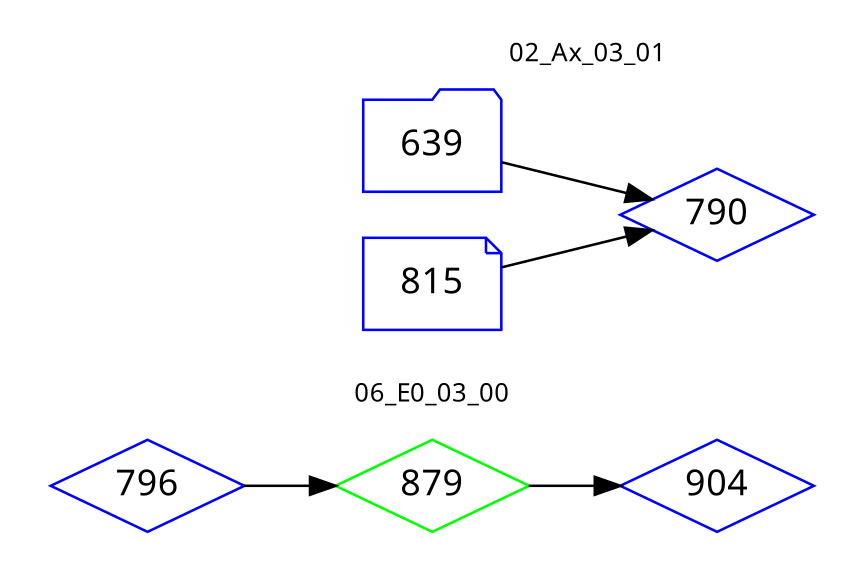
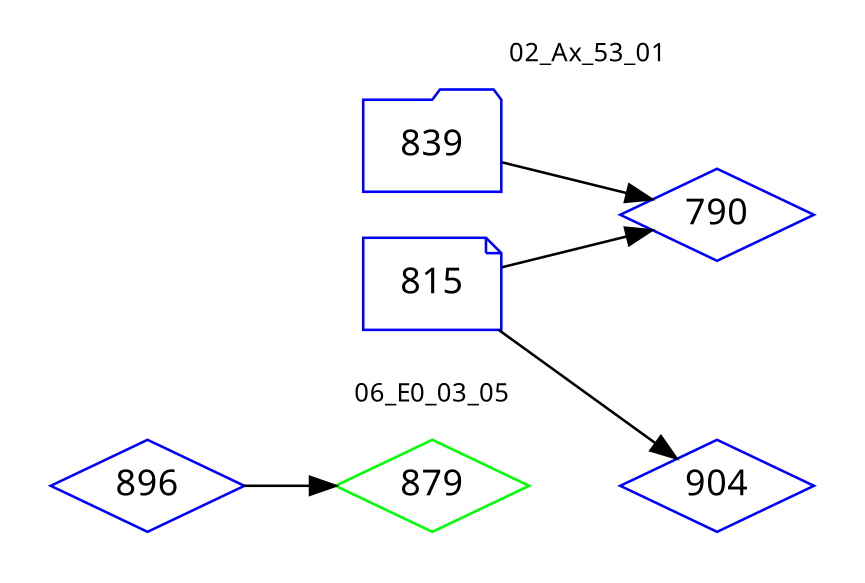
cluster "02_Ax_03_01": label "02_Ax_03_01" -> "02_Ax_53_01"
node "639": label "639" -> "839"
cluster "06_E0_03_00": label "06_E0_03_00" -> "06_E0_03_05"
node "796": label "796" -> "896"
edge "879" -> "904": now "815" -> "904"
